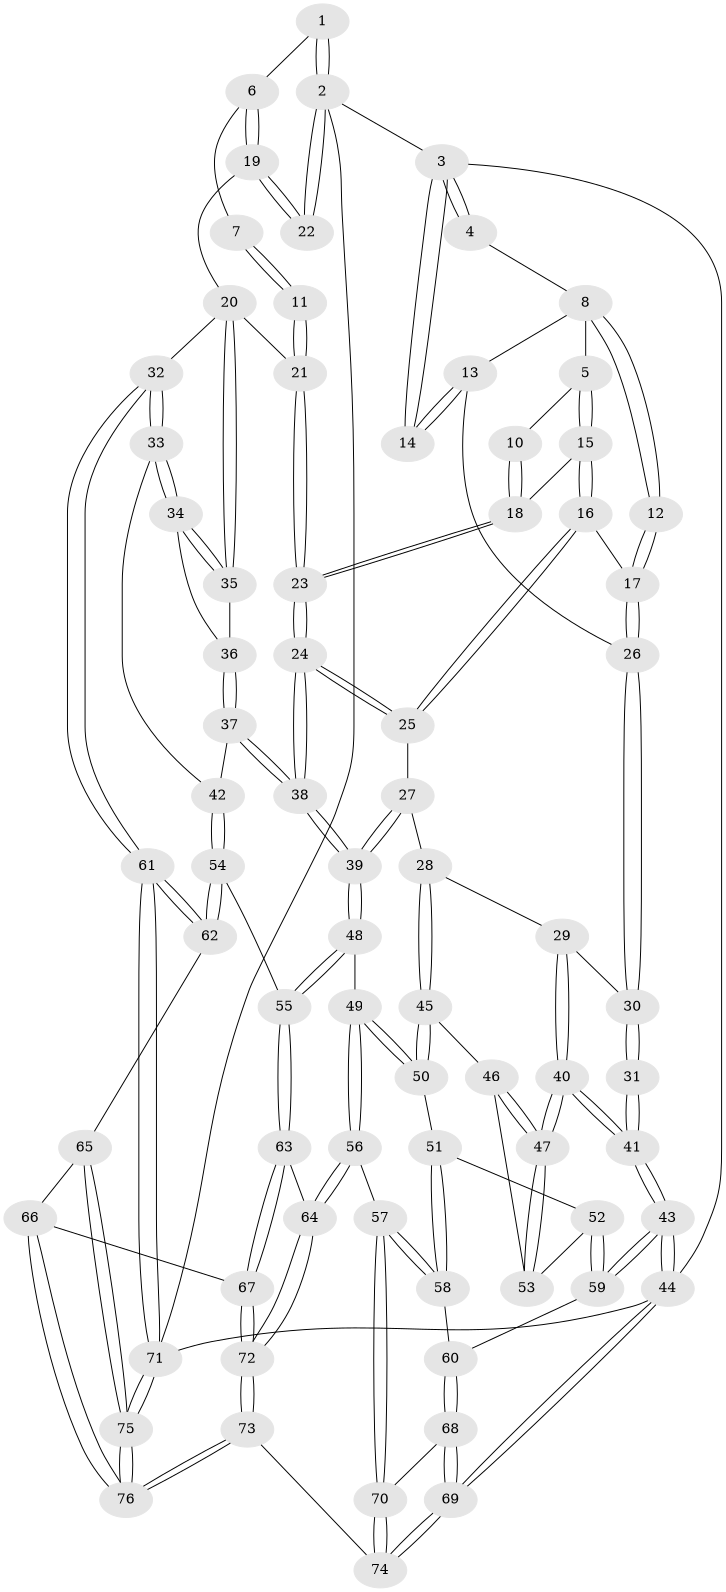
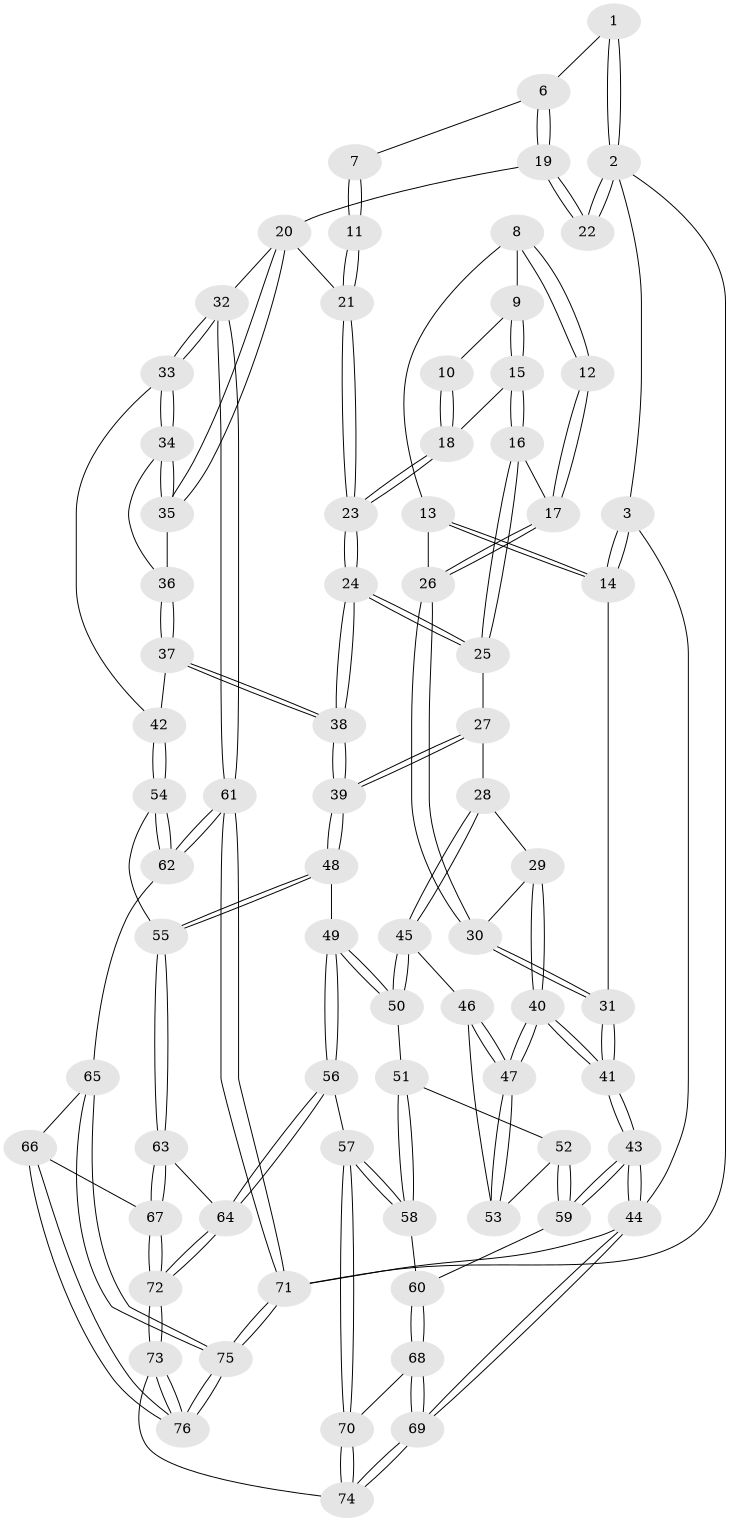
node "4": removed
node "5": label "5" -> "9"
edge "14" -- "31": added
